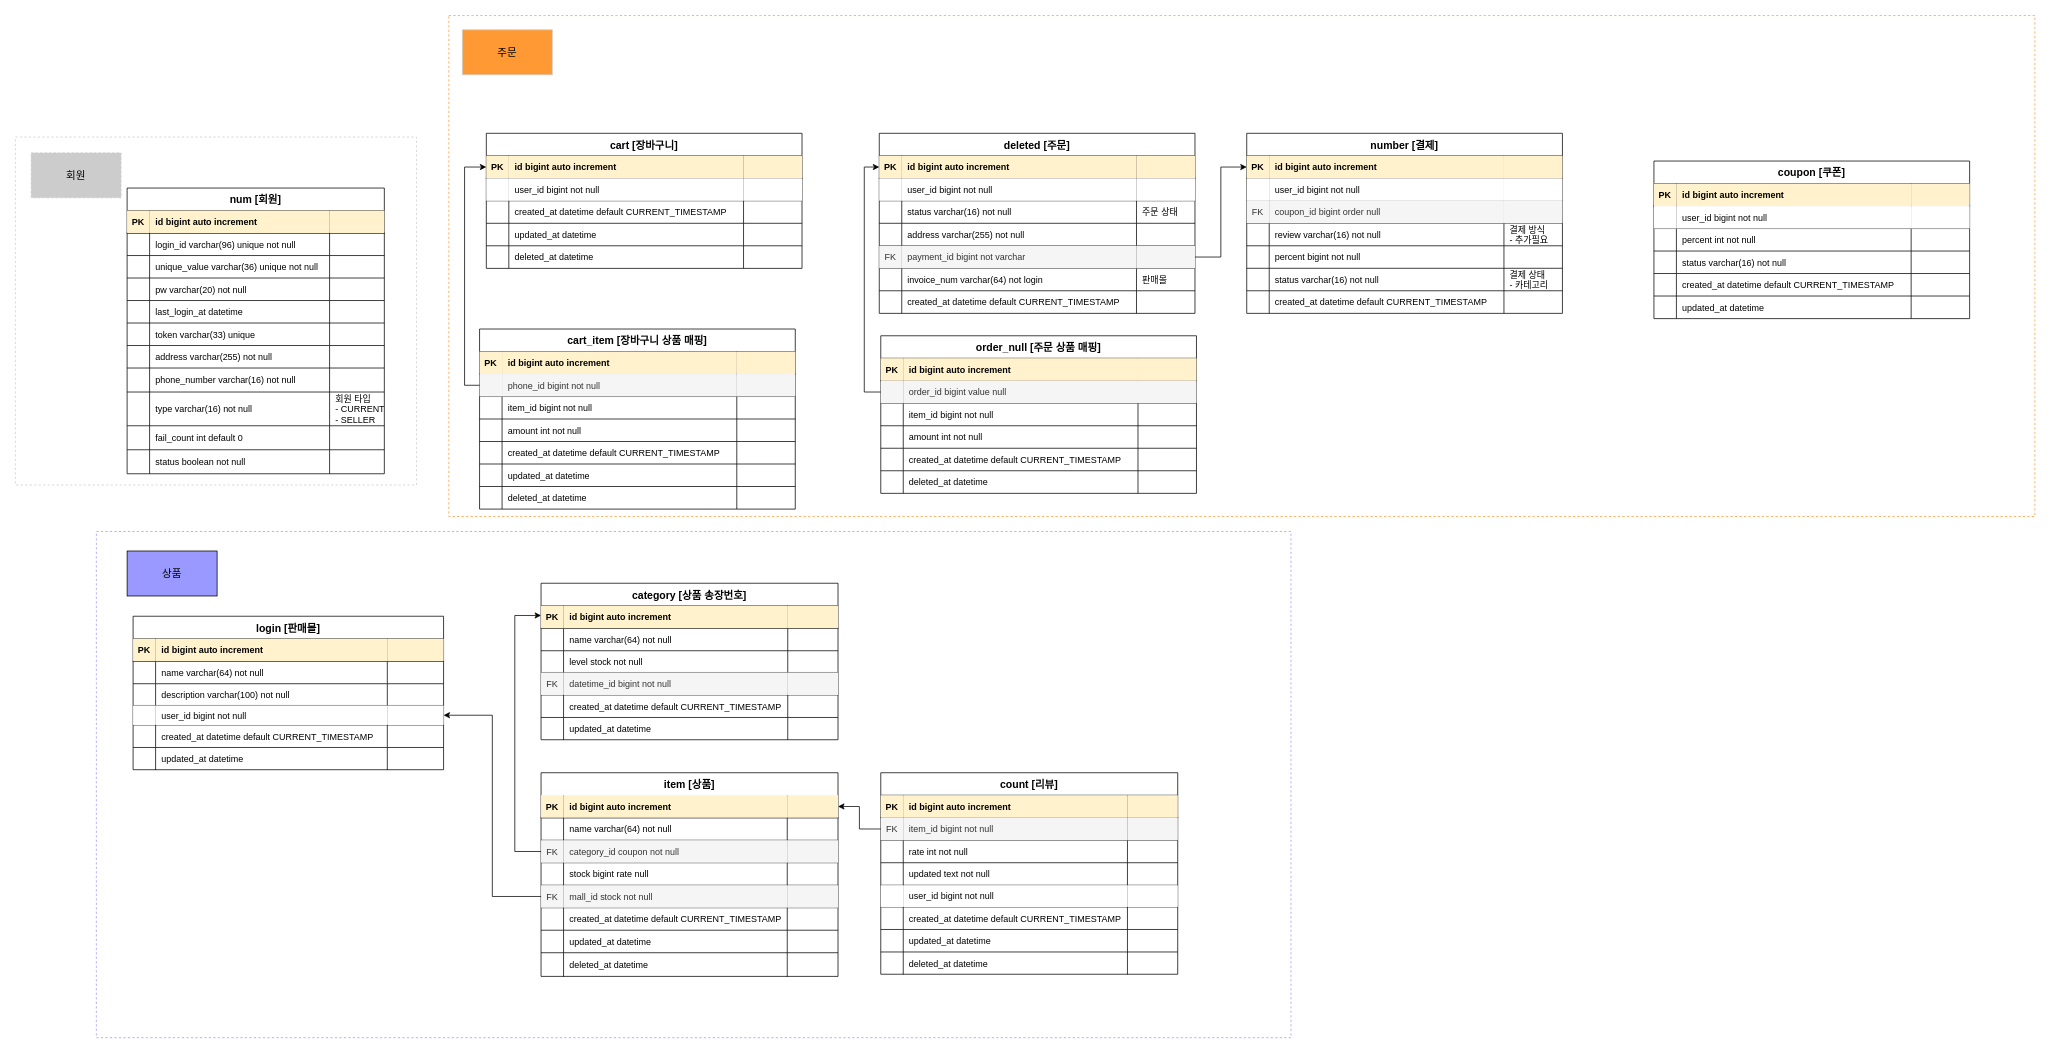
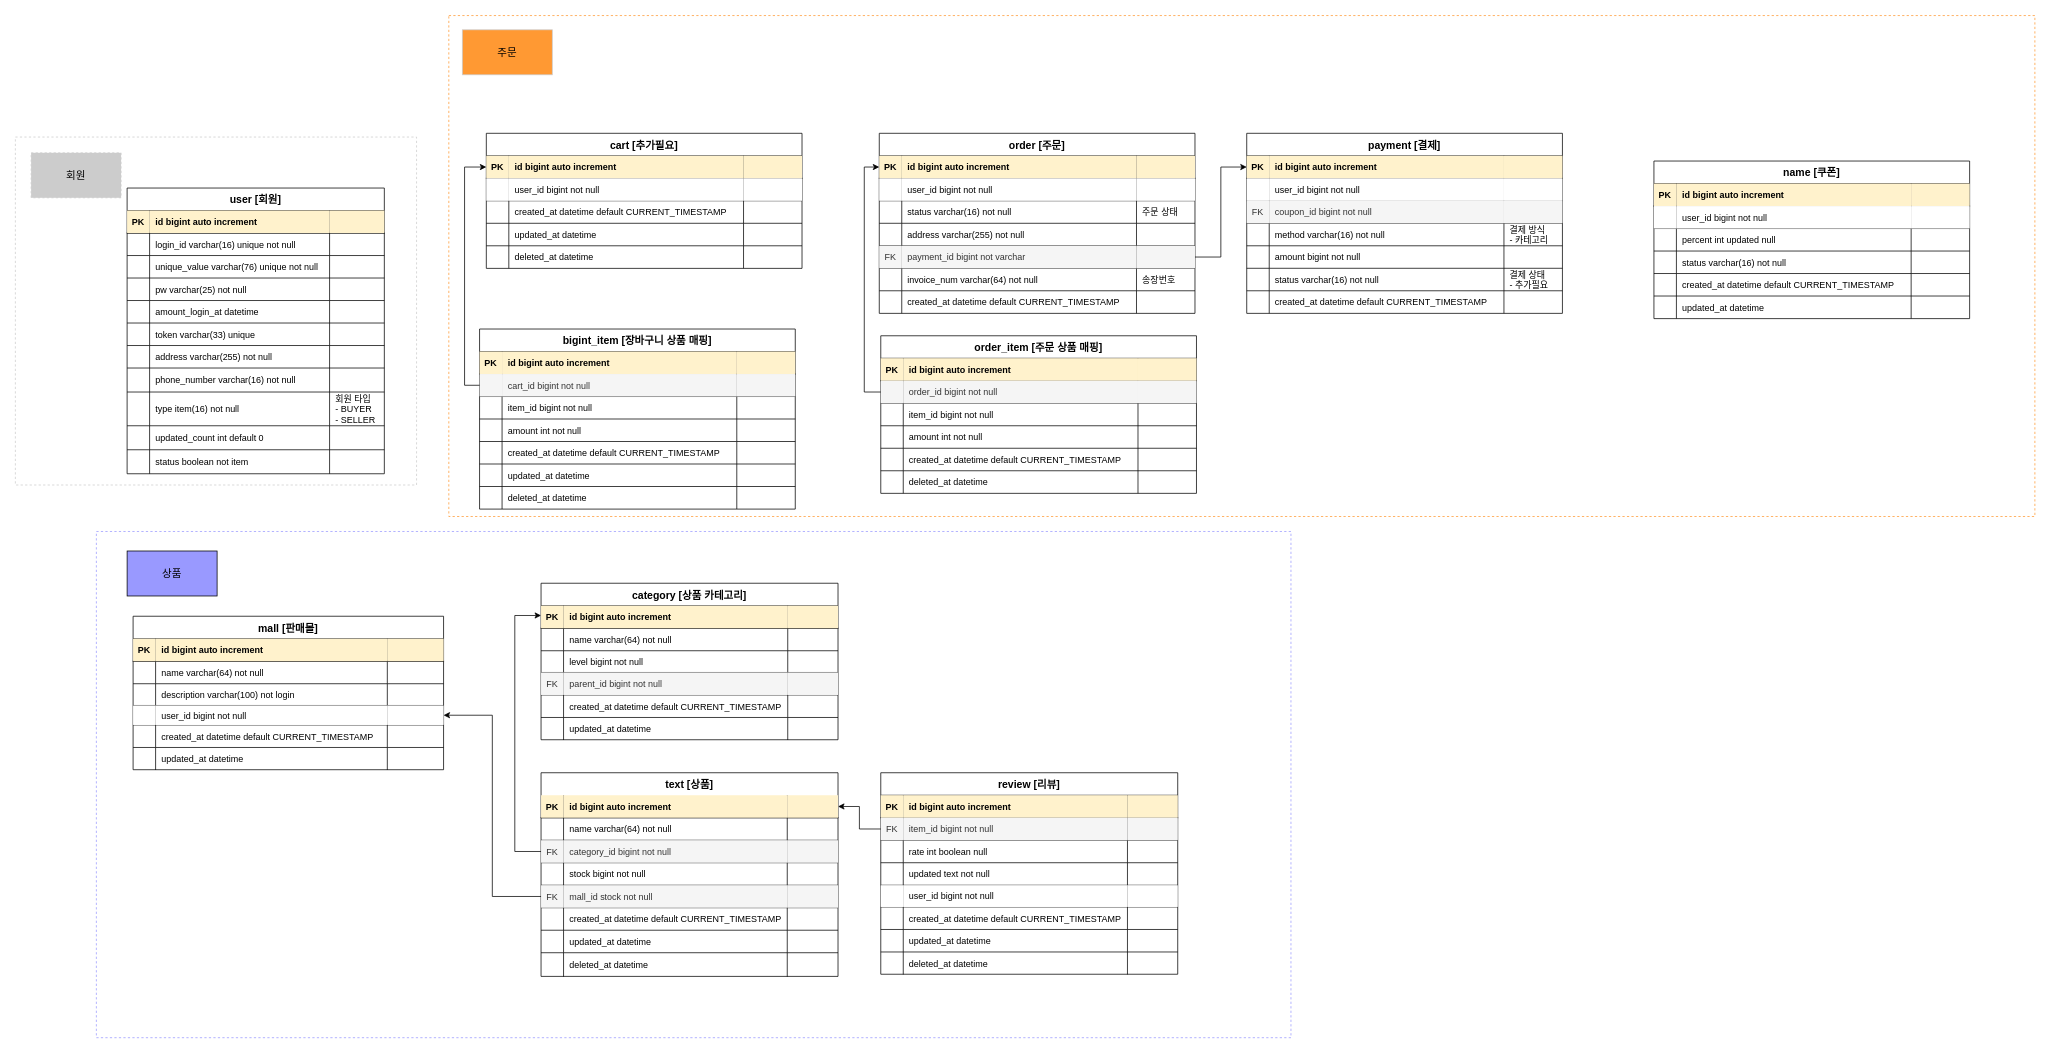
node "cart [장바구니]": label "cart [장바구니]" -> "cart [추가필요]"
node "deleted [주문]": label "deleted [주문]" -> "order [주문]"
node "number [결제]": label "number [결제]" -> "payment [결제]"
node "coupon [쿠폰]": label "coupon [쿠폰]" -> "name [쿠폰]"
node "num [회원]": label "num [회원]" -> "user [회원]"
node "coupon_id bigint order null": label "coupon_id bigint order null" -> "coupon_id bigint not null"
node "결제 방식 - 추가필요": label "결제 방식 - 추가필요" -> "결제 방식 - 카테고리"
node "review varchar(16) not null": label "review varchar(16) not null" -> "method varchar(16) not null"
node "percent int not null": label "percent int not null" -> "percent int updated null"
node "login_id varchar(96) unique not null": label "login_id varchar(96) unique not null" -> "login_id varchar(16) unique not null"
node "percent bigint not null": label "percent bigint not null" -> "amount bigint not null"
node "unique_value varchar(36) unique not null": label "unique_value varchar(36) unique not null" -> "unique_value varchar(76) unique not null"
node "결제 상태 - 카테고리": label "결제 상태 - 카테고리" -> "결제 상태 - 추가필요"
node "invoice_num varchar(64) not login": label "invoice_num varchar(64) not login" -> "invoice_num varchar(64) not null"
node "판매몰": label "판매몰" -> "송장번호"
node "pw varchar(20) not null": label "pw varchar(20) not null" -> "pw varchar(25) not null"
node "last_login_at datetime": label "last_login_at datetime" -> "amount_login_at datetime"
node "cart_item [장바구니 상품 매핑]": label "cart_item [장바구니 상품 매핑]" -> "bigint_item [장바구니 상품 매핑]"
node "order_null [주문 상품 매핑]": label "order_null [주문 상품 매핑]" -> "order_item [주문 상품 매핑]"
node "phone_id bigint not null": label "phone_id bigint not null" -> "cart_id bigint not null"
node "order_id bigint value null": label "order_id bigint value null" -> "order_id bigint not null"
node "회원 타입 - CURRENT - SELLER": label "회원 타입 - CURRENT - SELLER" -> "회원 타입 - BUYER - SELLER"
node "type varchar(16) not null": label "type varchar(16) not null" -> "type item(16) not null"
node "fail_count int default 0": label "fail_count int default 0" -> "updated_count int default 0"
node "status boolean not null": label "status boolean not null" -> "status boolean not item"
node "category [상품 송장번호]": label "category [상품 송장번호]" -> "category [상품 카테고리]"
node "login [판매몰]": label "login [판매몰]" -> "mall [판매몰]"
node "level stock not null": label "level stock not null" -> "level bigint not null"
node "datetime_id bigint not null": label "datetime_id bigint not null" -> "parent_id bigint not null"
node "description varchar(100) not null": label "description varchar(100) not null" -> "description varchar(100) not login"
node "item [상품]": label "item [상품]" -> "text [상품]"
node "count [리뷰]": label "count [리뷰]" -> "review [리뷰]"
node "category_id coupon not null": label "category_id coupon not null" -> "category_id bigint not null"
node "rate int not null": label "rate int not null" -> "rate int boolean null"
node "stock bigint rate null": label "stock bigint rate null" -> "stock bigint not null"
